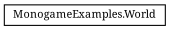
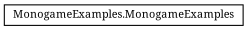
node "MonogameExamples.World": label "MonogameExamples.World" -> "MonogameExamples.MonogameExamples"
